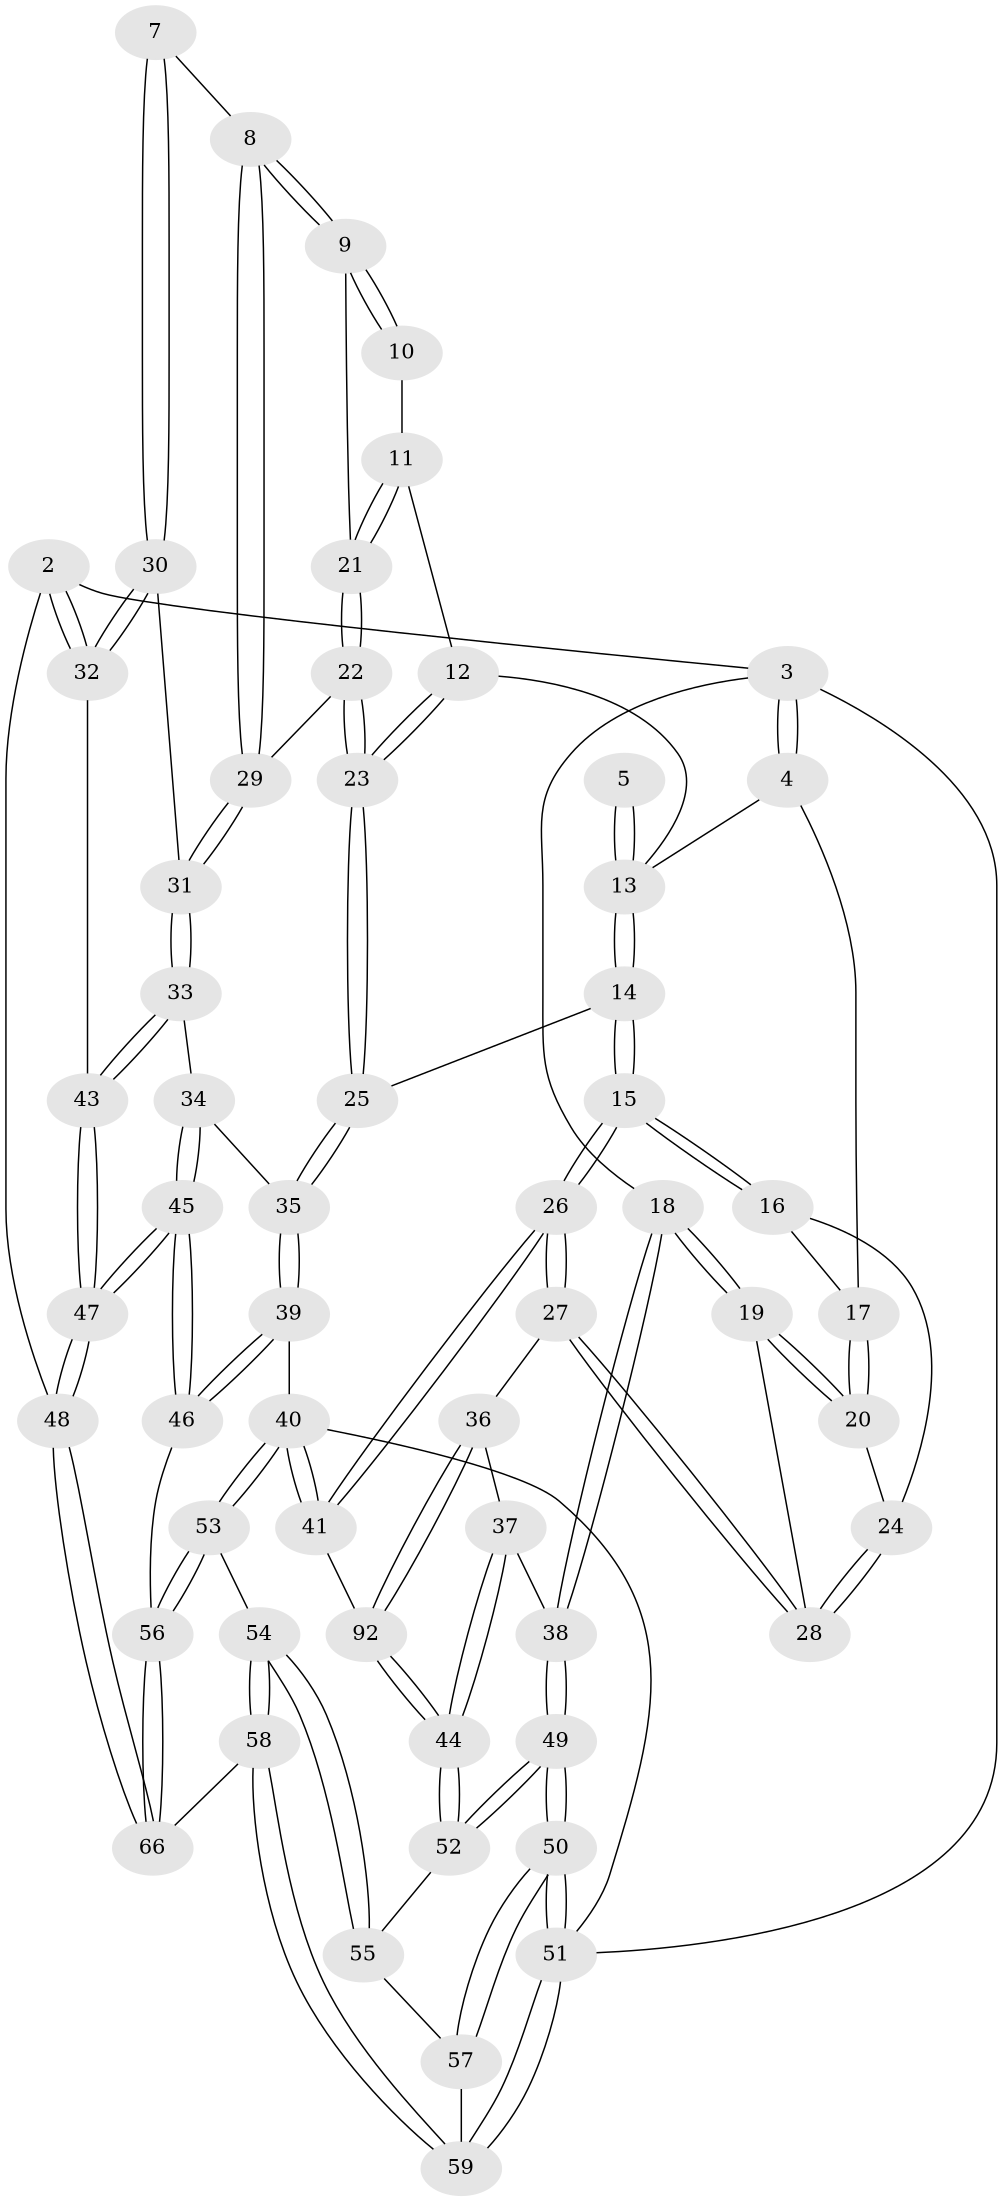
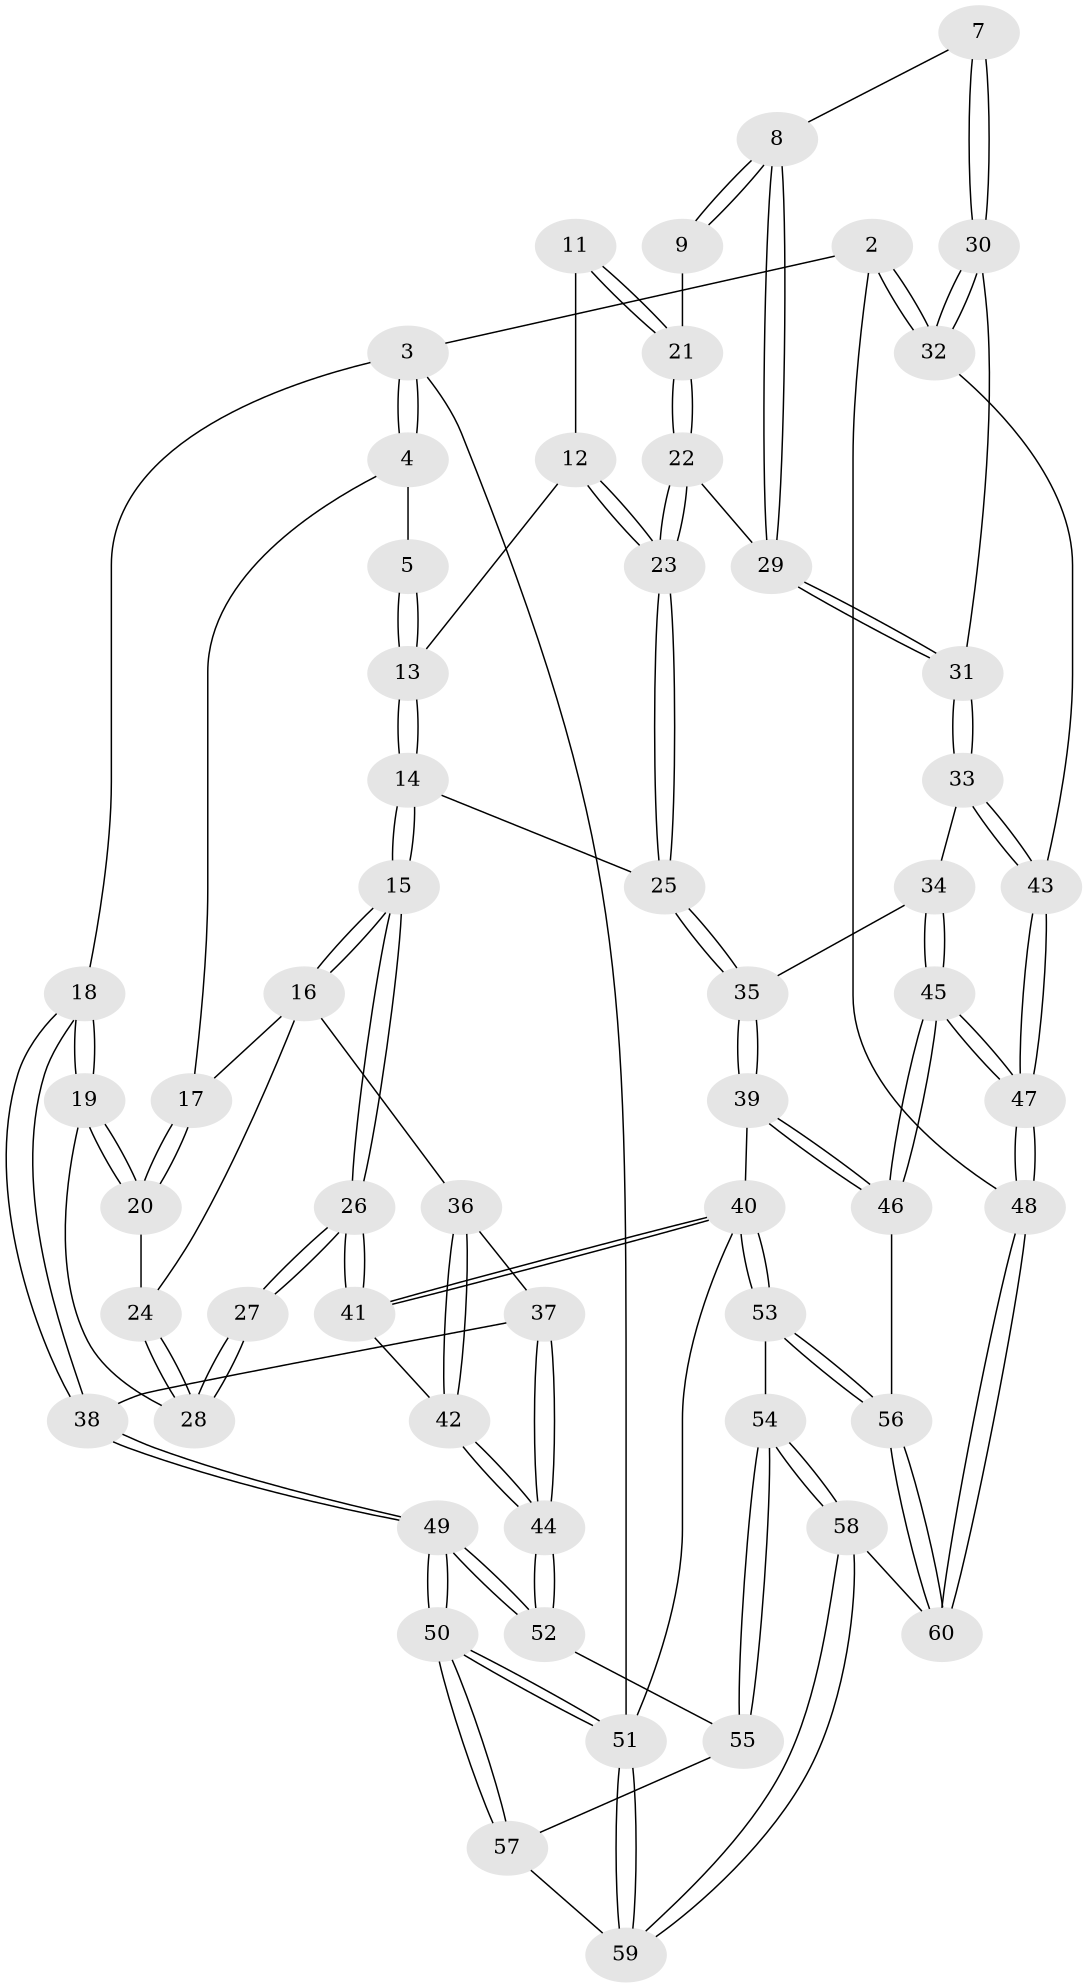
node "10": removed
edge "4" -- "13": now "4" -- "5"
edge "27" -- "36": now "16" -- "36"
node "92": label "92" -> "42"
node "66": label "66" -> "60"
